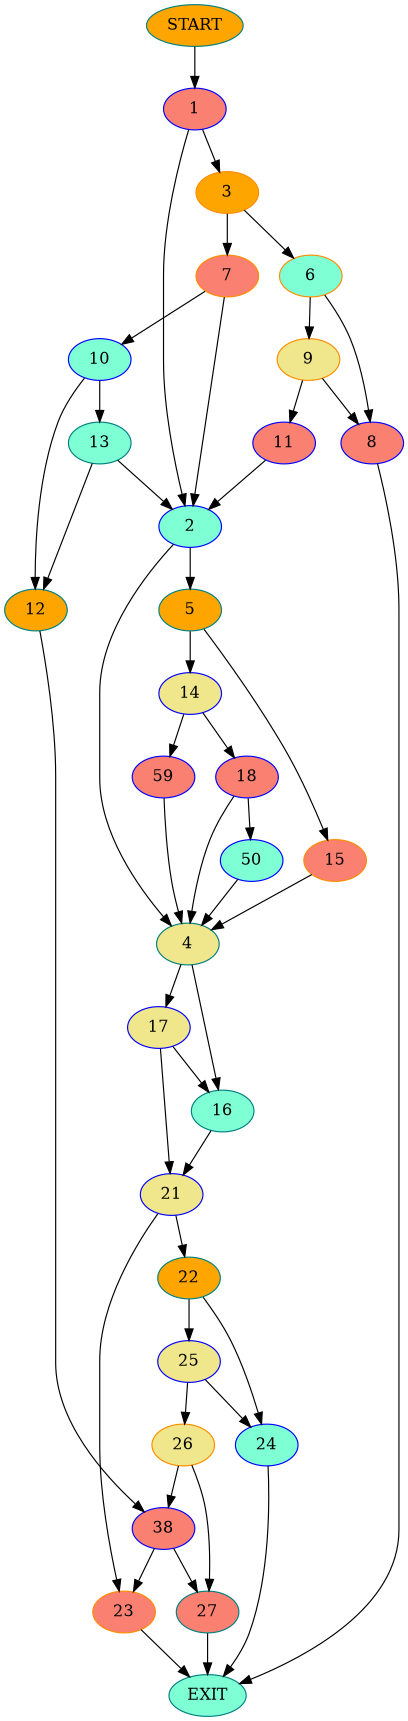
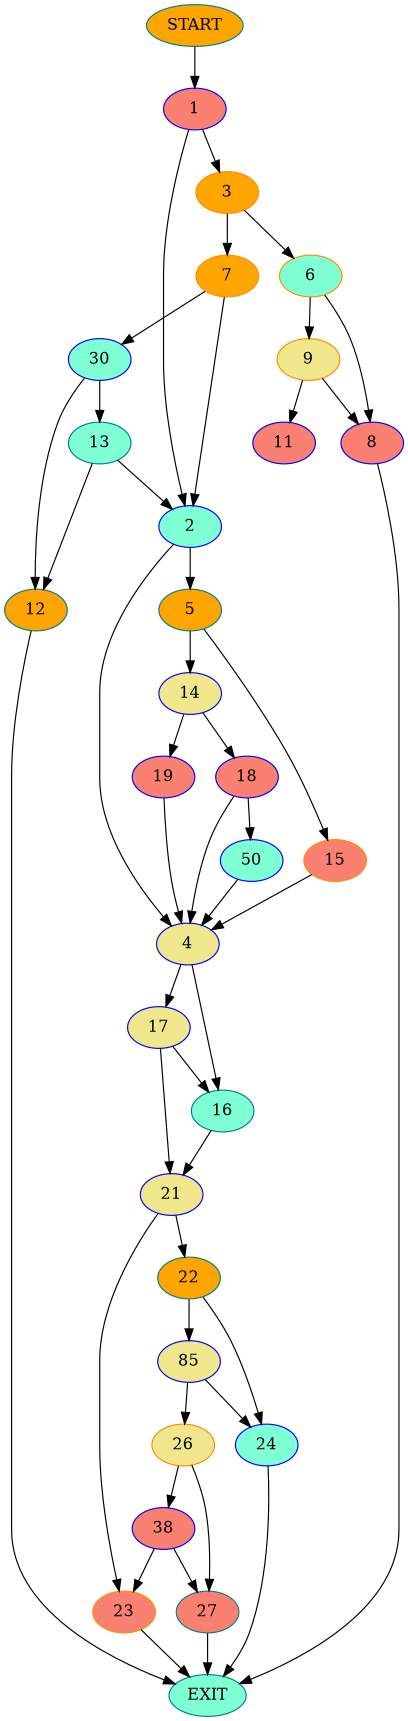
node "7": fillcolor salmon -> orange
node "10": label "10" -> "30"
edge "11" -> "2": removed
node "59": label "59" -> "19"
node "4": color teal -> blue
edge "12" -> "38": now "12" -> "EXIT"
node "25": label "25" -> "85"
